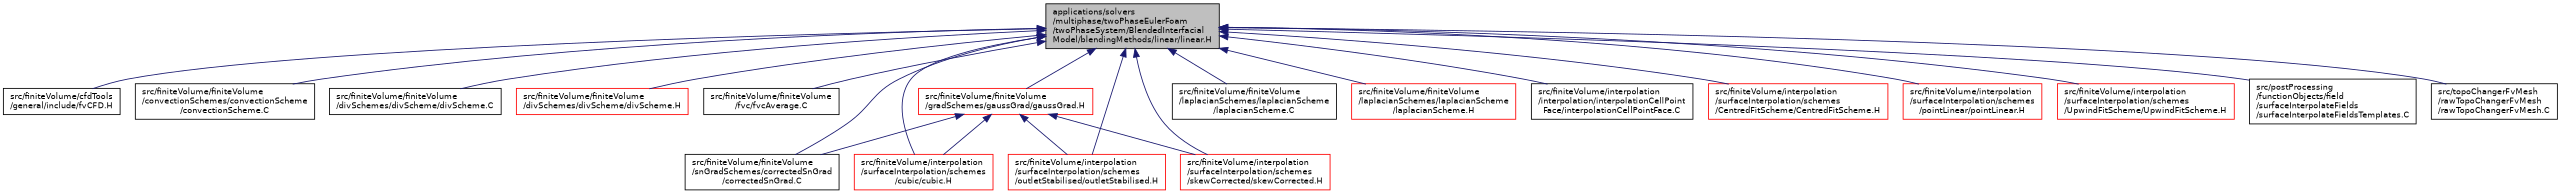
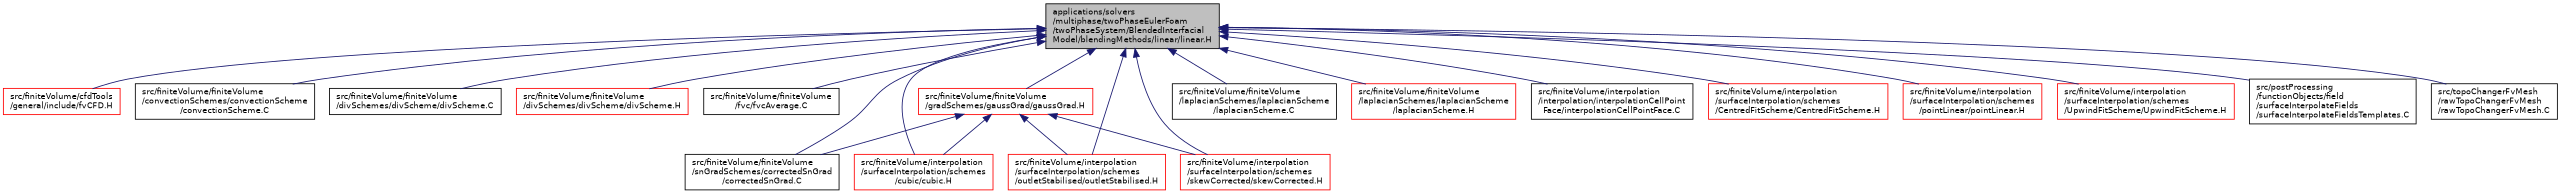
node "src/finiteVolume/cfdTools /general/include/fvCFD.H": color black -> red
